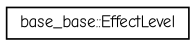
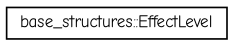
node "base_base::EffectLevel": label "base_base::EffectLevel" -> "base_structures::EffectLevel"
